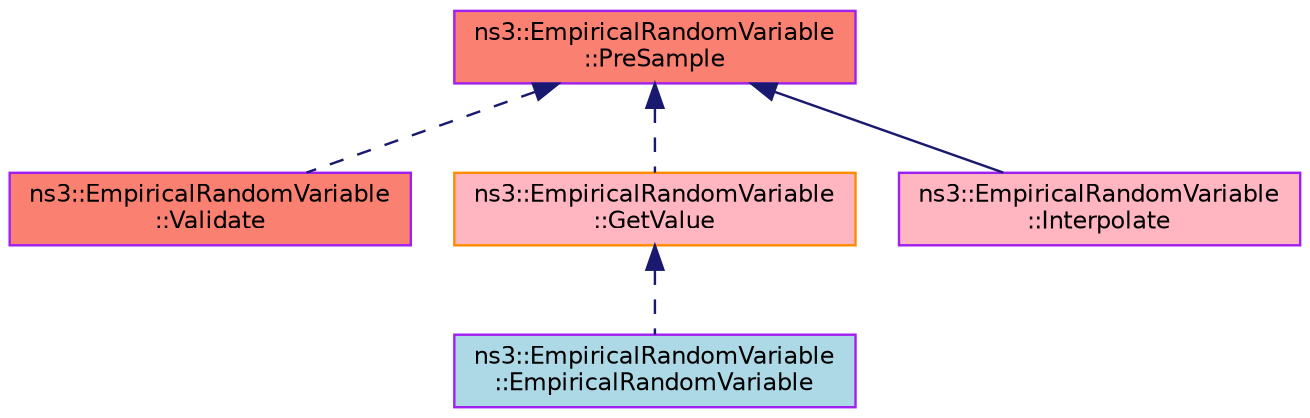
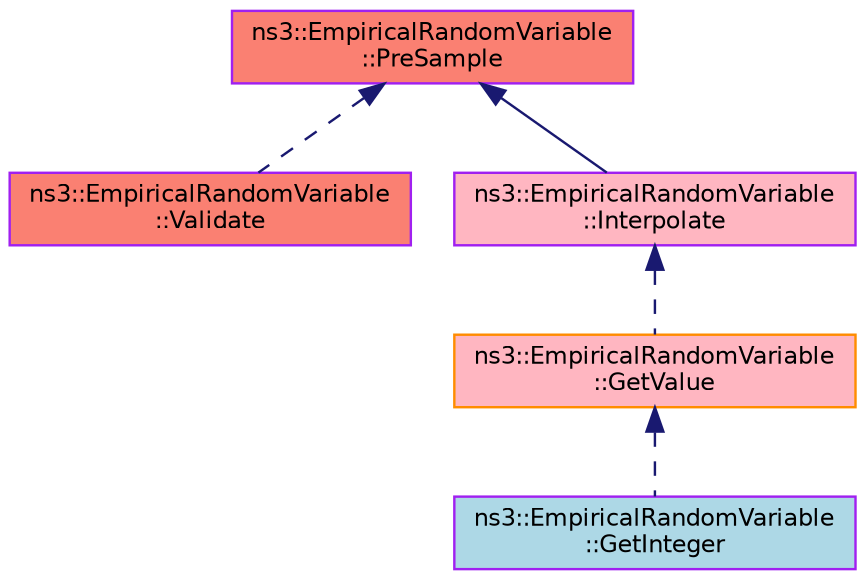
edge "ns3::EmpiricalRandomVariable ::GetValue" -> "ns3::EmpiricalRandomVariable ::PreSample": now "ns3::EmpiricalRandomVariable ::GetValue" -> "ns3::EmpiricalRandomVariable ::Interpolate"
node "ns3::EmpiricalRandomVariable ::EmpiricalRandomVariable": label "ns3::EmpiricalRandomVariable ::EmpiricalRandomVariable" -> "ns3::EmpiricalRandomVariable ::GetInteger"
